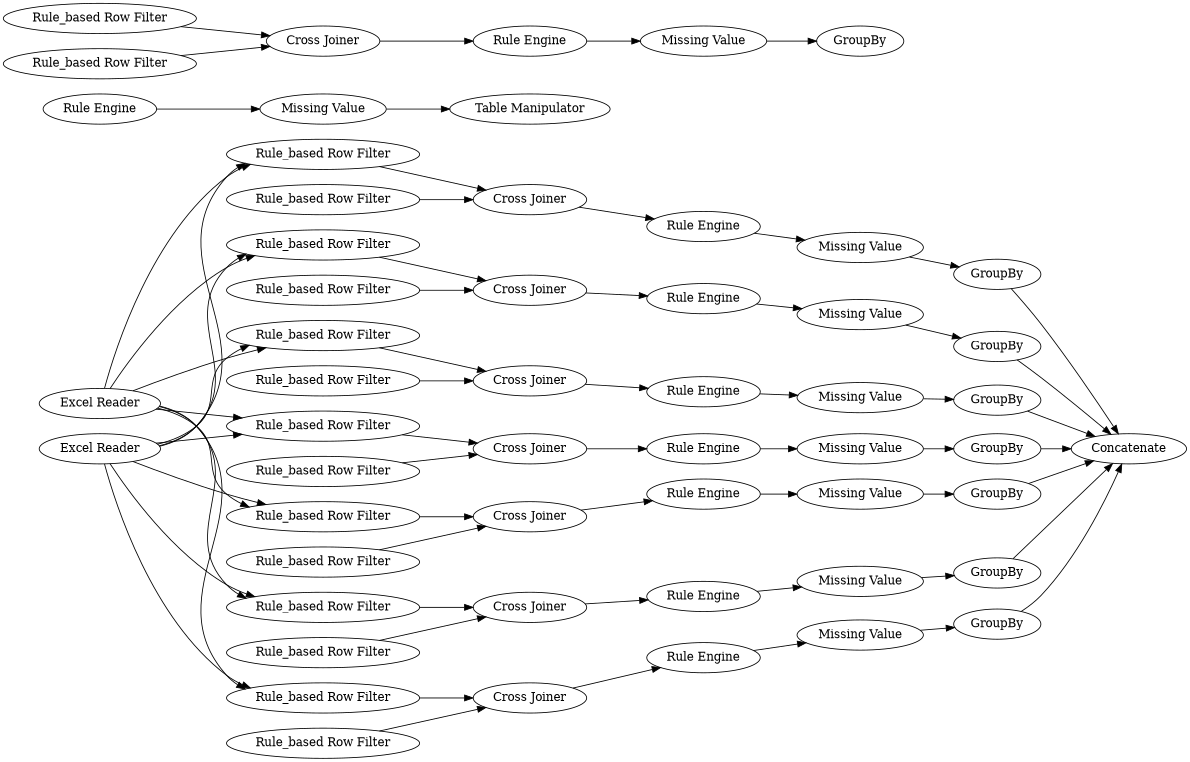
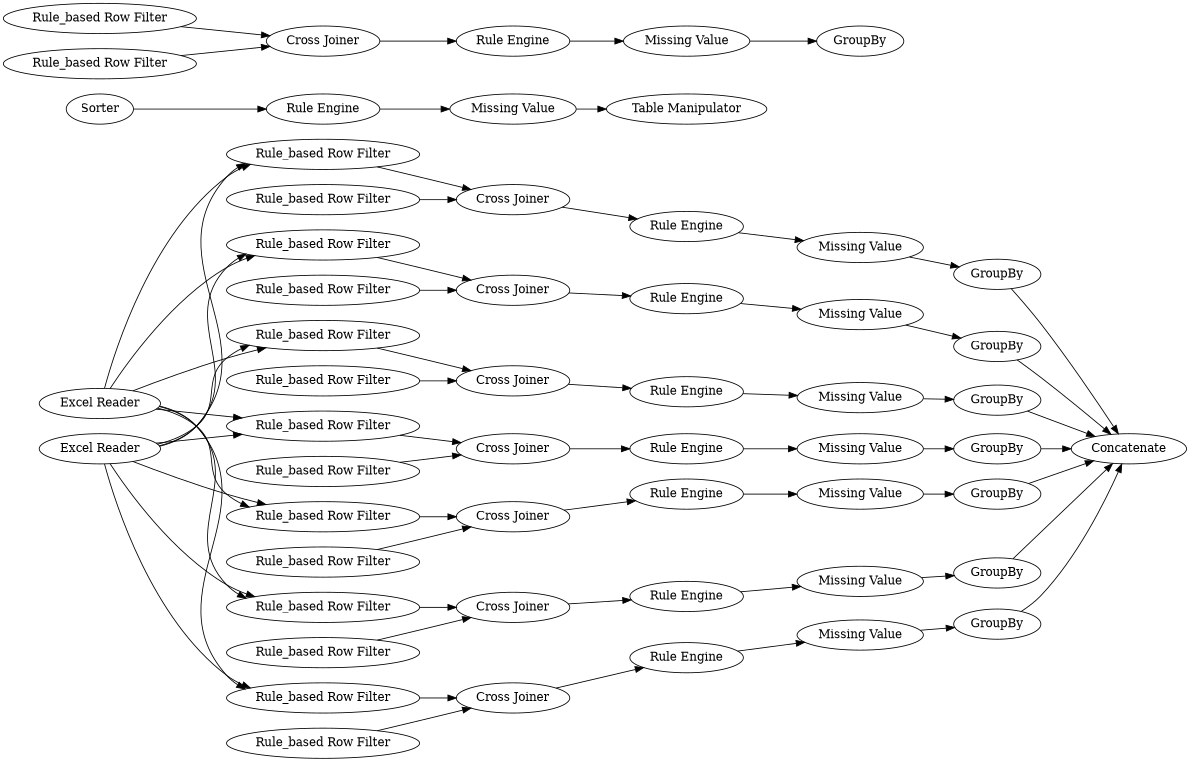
node "Sorter": added
